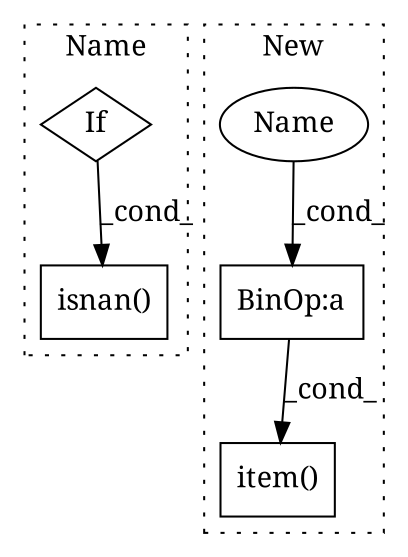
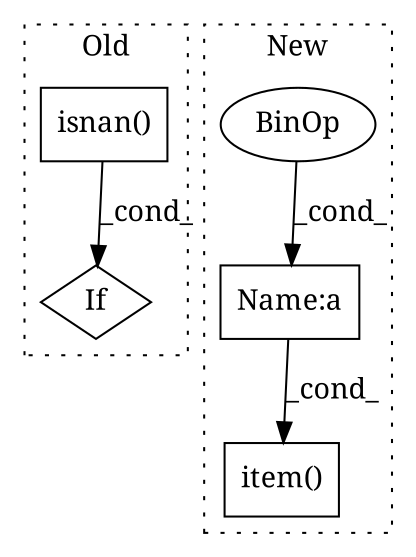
cluster "Name": label "Name" -> "Old"
node "Name": label "Name" -> "BinOp"
edge "If" -> "isnan()": reversed
node "BinOp:a": label "BinOp:a" -> "Name:a"
